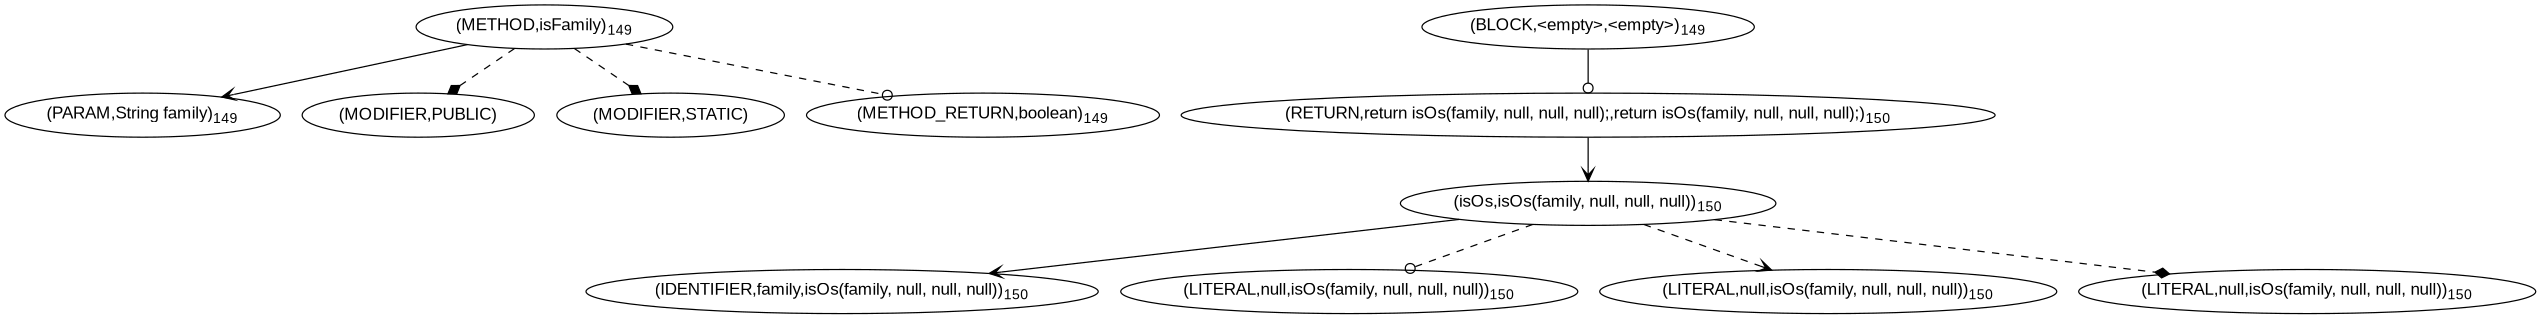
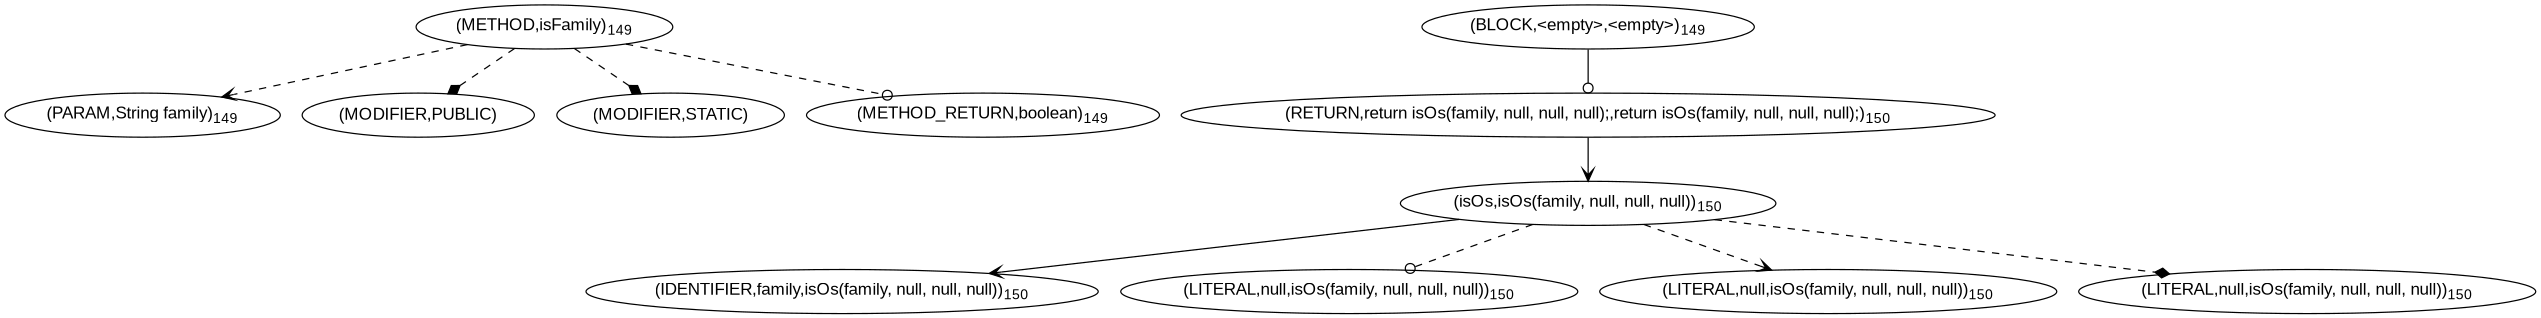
edge "(METHOD,isFamily)" -> "(PARAM,String family)": style solid -> dashed
